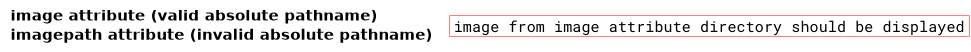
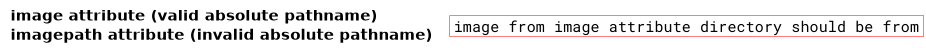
node "image from image attribute directory should be displayed": label "image from image attribute directory should be displayed" -> "image from image attribute directory should be from"
